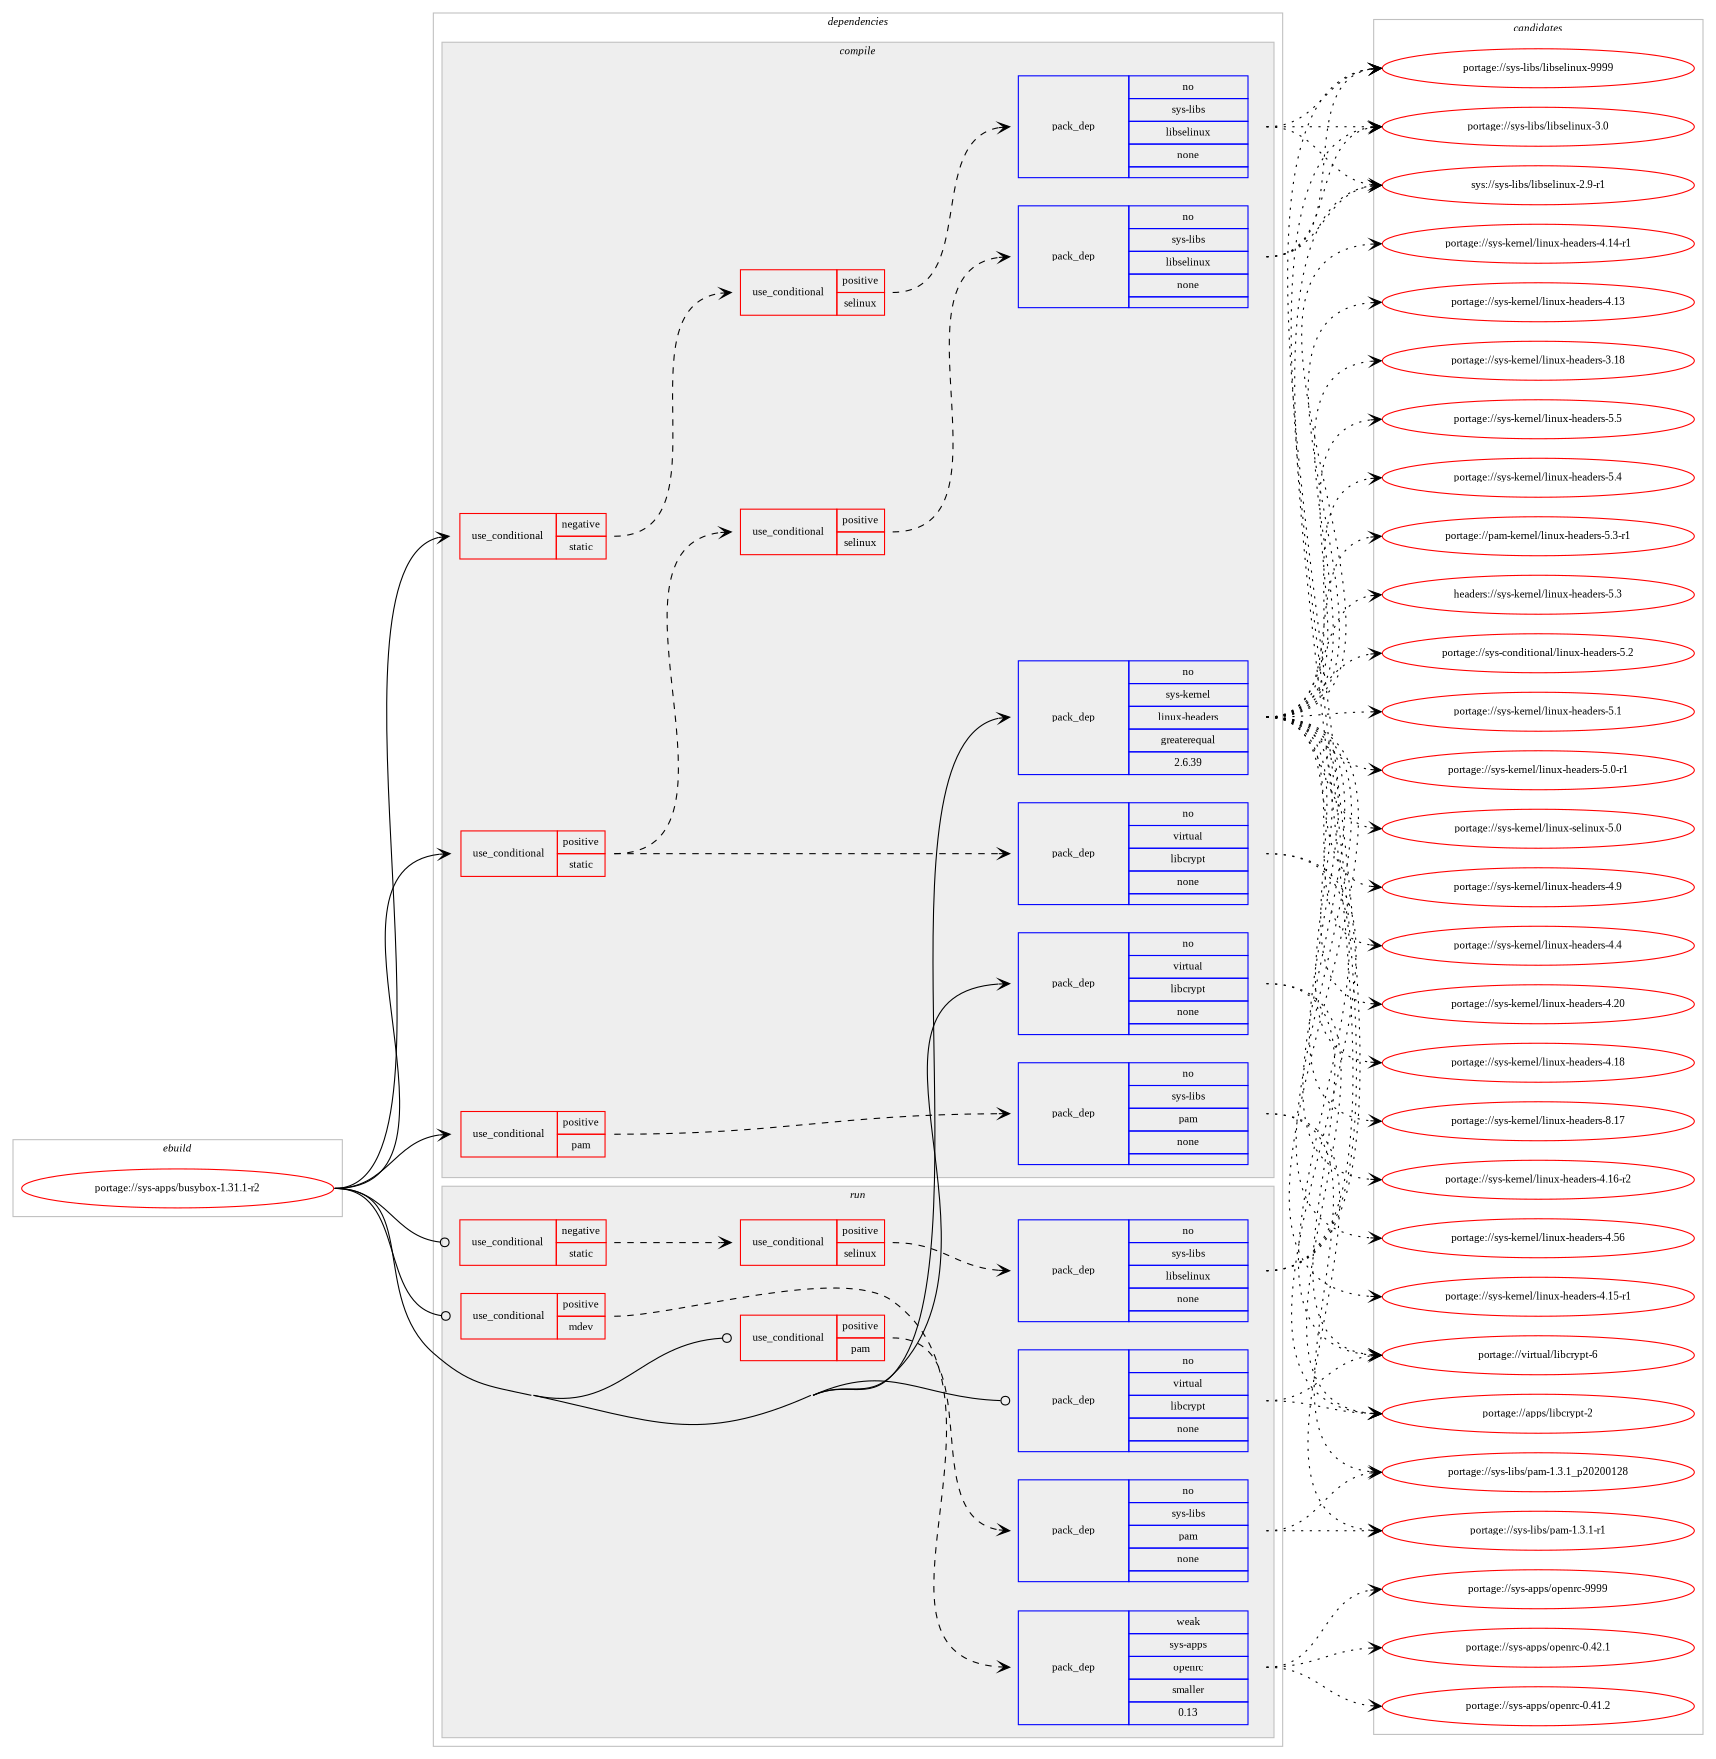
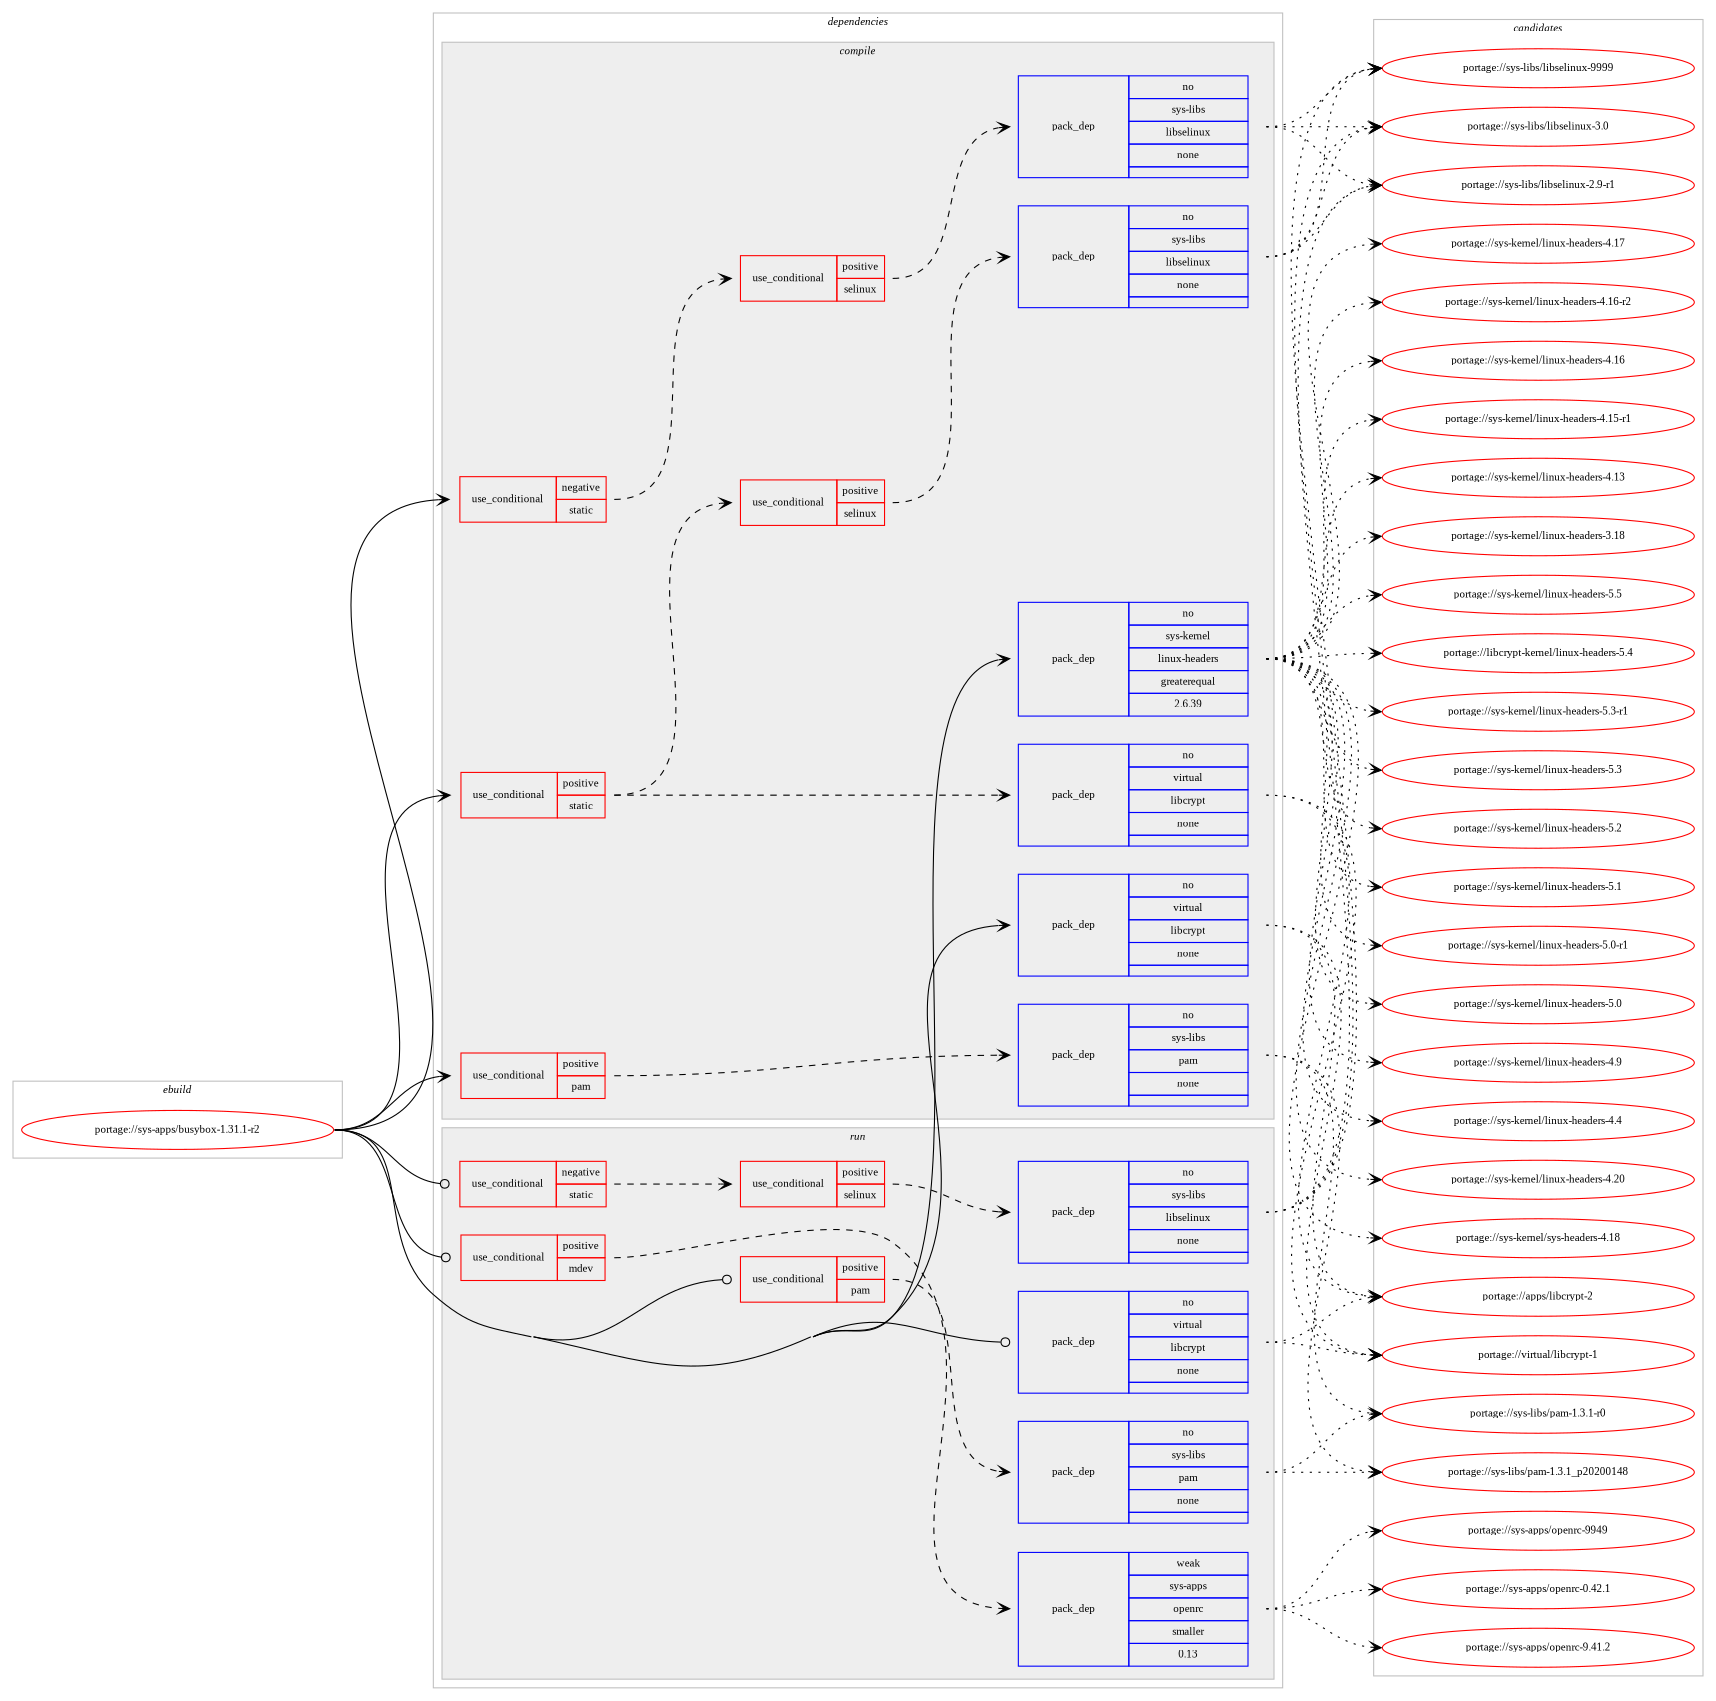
node "sys://sys-libs/libselinux-2.9-r1": label "sys://sys-libs/libselinux-2.9-r1" -> "portage://sys-libs/libselinux-2.9-r1"
node "portage://sys-kernel/linux-headers-4.14-r1": removed
node "portage://sys-kernel/linux-headers-5.4": label "portage://sys-kernel/linux-headers-5.4" -> "portage://libcrypt-kernel/linux-headers-5.4"
node "portage://pam-kernel/linux-headers-5.3-r1": label "portage://pam-kernel/linux-headers-5.3-r1" -> "portage://sys-kernel/linux-headers-5.3-r1"
node "headers://sys-kernel/linux-headers-5.3": label "headers://sys-kernel/linux-headers-5.3" -> "portage://sys-kernel/linux-headers-5.3"
node "portage://sys-conditional/linux-headers-5.2": label "portage://sys-conditional/linux-headers-5.2" -> "portage://sys-kernel/linux-headers-5.2"
node "portage://sys-kernel/linux-selinux-5.0": label "portage://sys-kernel/linux-selinux-5.0" -> "portage://sys-kernel/linux-headers-5.0"
node "portage://sys-kernel/linux-headers-4.18": label "portage://sys-kernel/linux-headers-4.18" -> "portage://sys-kernel/sys-headers-4.18"
node "portage://sys-kernel/linux-headers-8.17": label "portage://sys-kernel/linux-headers-8.17" -> "portage://sys-kernel/linux-headers-4.17"
node "portage://sys-kernel/linux-headers-4.56": label "portage://sys-kernel/linux-headers-4.56" -> "portage://sys-kernel/linux-headers-4.16"
node "portage://virtual/libcrypt-6": label "portage://virtual/libcrypt-6" -> "portage://virtual/libcrypt-1"
node "portage://sys-libs/pam-1.3.1_p20200128": label "portage://sys-libs/pam-1.3.1_p20200128" -> "portage://sys-libs/pam-1.3.1_p20200148"
node "portage://sys-libs/pam-1.3.1-r1": label "portage://sys-libs/pam-1.3.1-r1" -> "portage://sys-libs/pam-1.3.1-r0"
node "portage://sys-apps/openrc-9999": label "portage://sys-apps/openrc-9999" -> "portage://sys-apps/openrc-9949"
node "portage://sys-apps/openrc-0.41.2": label "portage://sys-apps/openrc-0.41.2" -> "portage://sys-apps/openrc-9.41.2"
